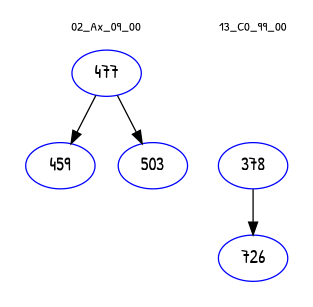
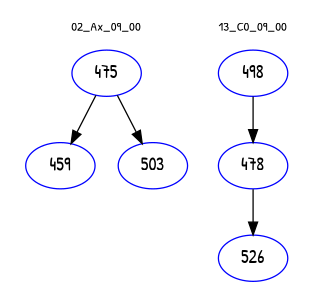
cluster "13_C0_99_00": label "13_C0_99_00" -> "13_C0_09_00"
node "477": label "477" -> "475"
node "498": added
node "378": label "378" -> "478"
node "726": label "726" -> "526"
